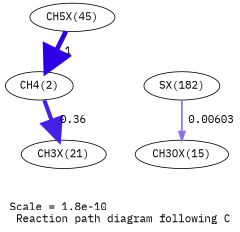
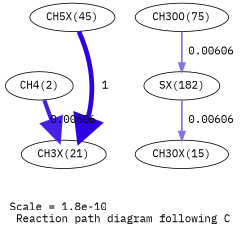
node "CH3OO(75)": added
edge "CH5X(45)" -> "CH4(2)": now "CH5X(45)" -> "CH3X(21)"
edge "CH4(2)" -> "CH3X(21)": label " 0.36" -> " 0.00606"
edge "SX(182)" -> "CH3OX(15)": label " 0.00603" -> " 0.00606"
